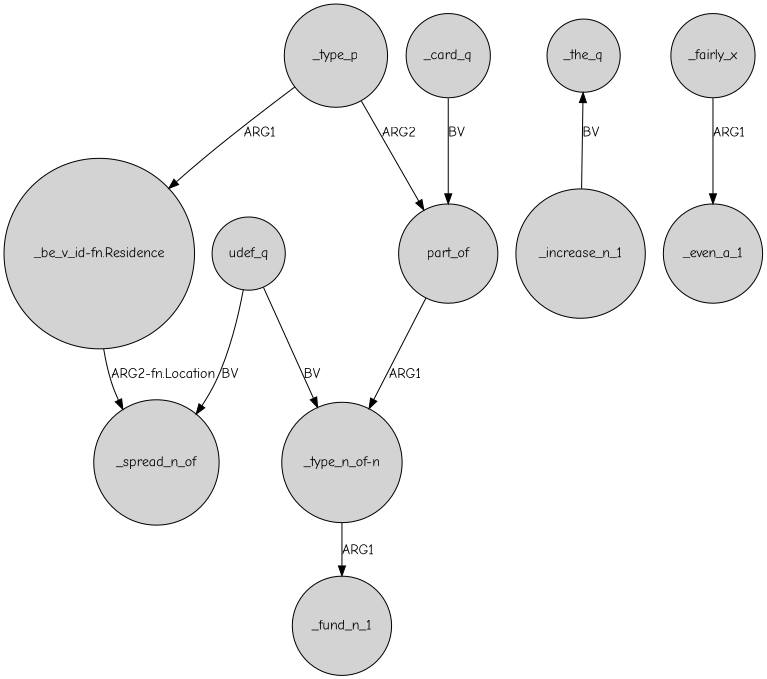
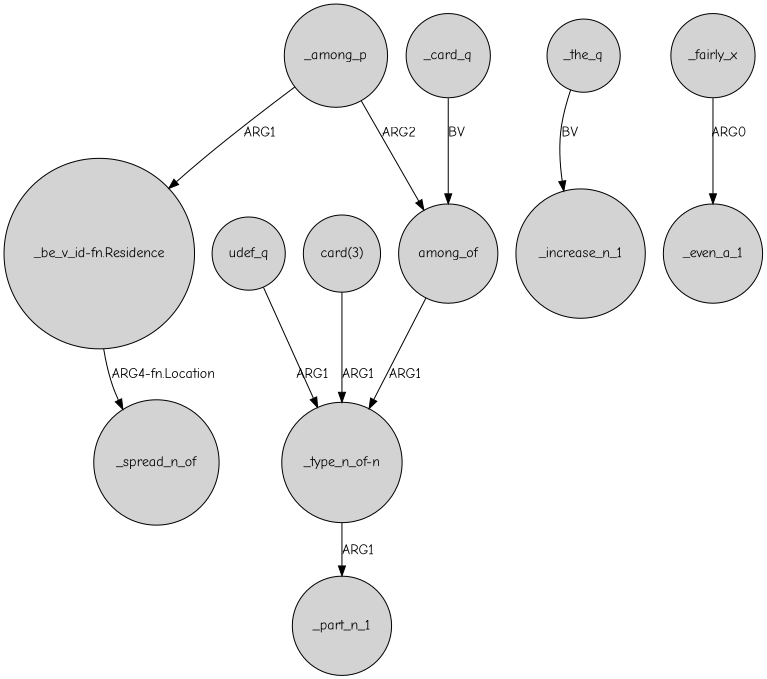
node "_type_p": label "_type_p" -> "_among_p"
edge "_fairly_x" -> "_even_a_1": label "ARG1" -> "ARG0"
edge "_increase_n_1" -> "_the_q": reversed
node "card(3)": added
node "part_of": label "part_of" -> "among_of"
edge "udef_q" -> "_spread_n_of": removed, label "BV"
edge "_be_v_id-fn.Residence" -> "_spread_n_of": label "ARG2-fn.Location" -> "ARG4-fn.Location"
edge "udef_q" -> "_type_n_of-n": label "BV" -> "ARG1"
node "_fund_n_1": label "_fund_n_1" -> "_part_n_1"
